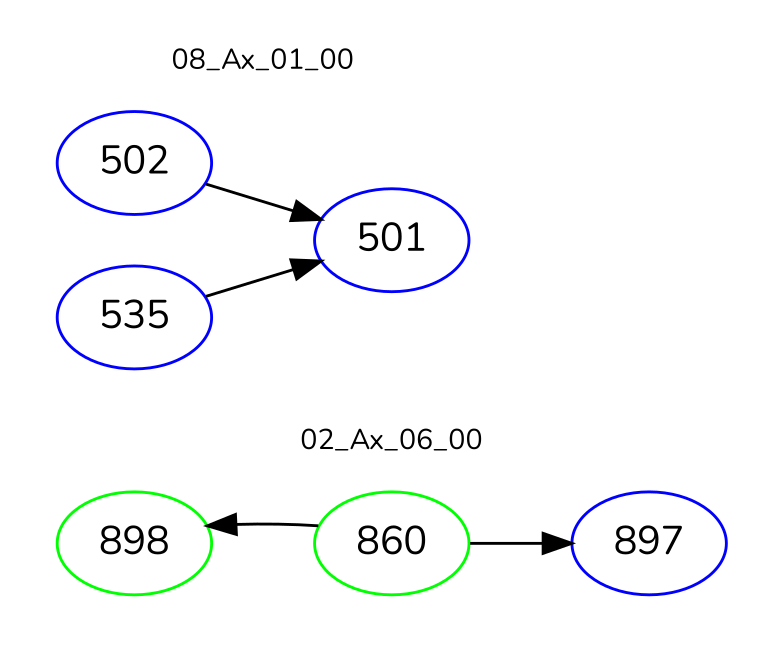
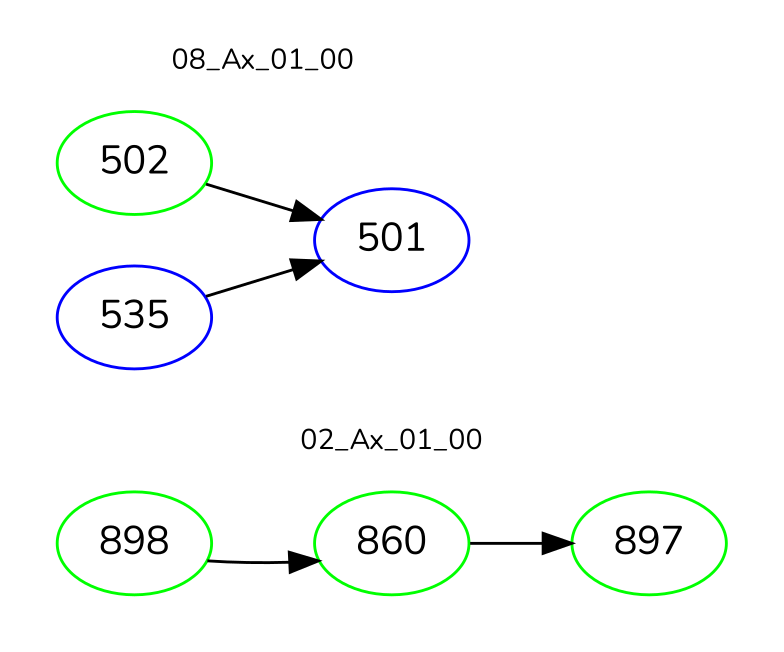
node "502": color blue -> green
cluster "02_Ax_06_00": label "02_Ax_06_00" -> "02_Ax_01_00"
edge "860" -> "898": reversed
node "897": color blue -> green
